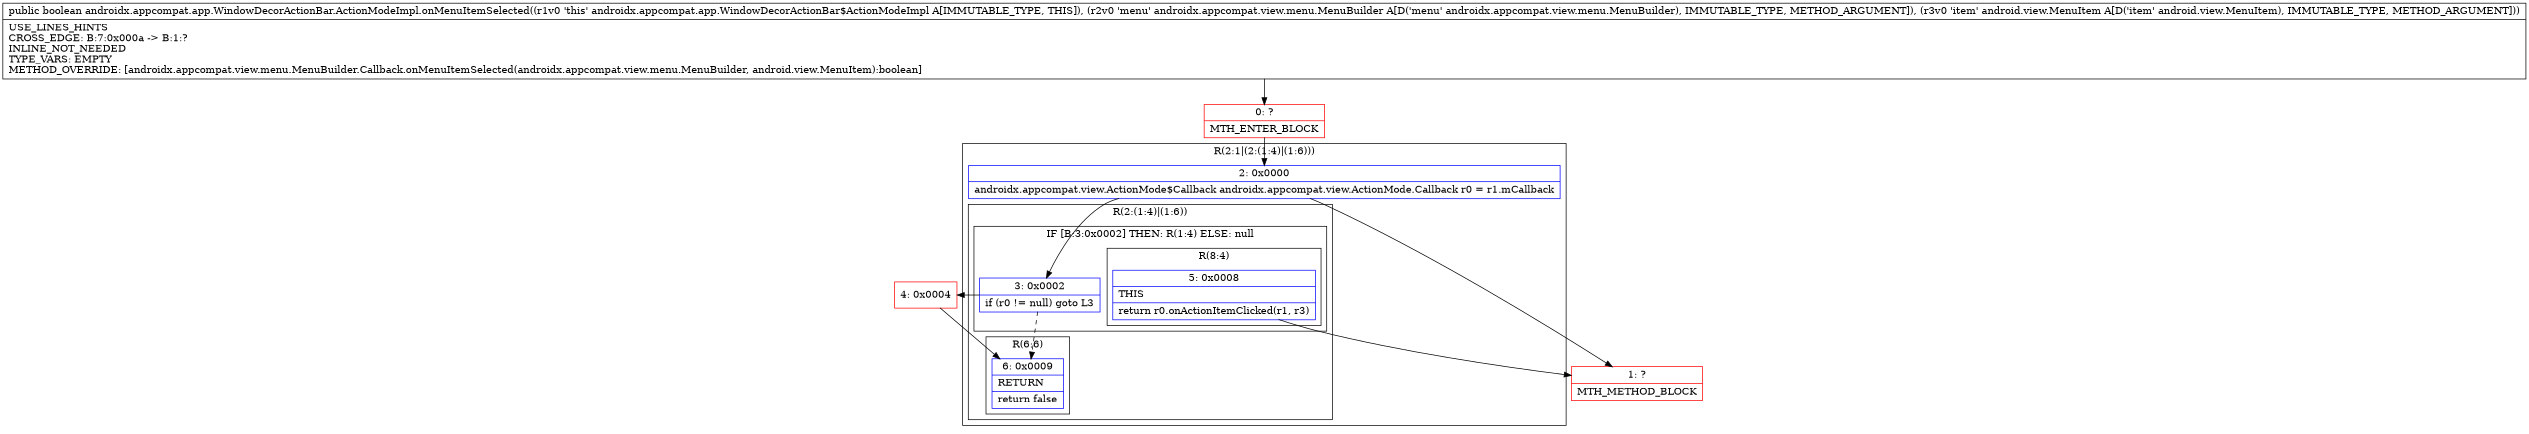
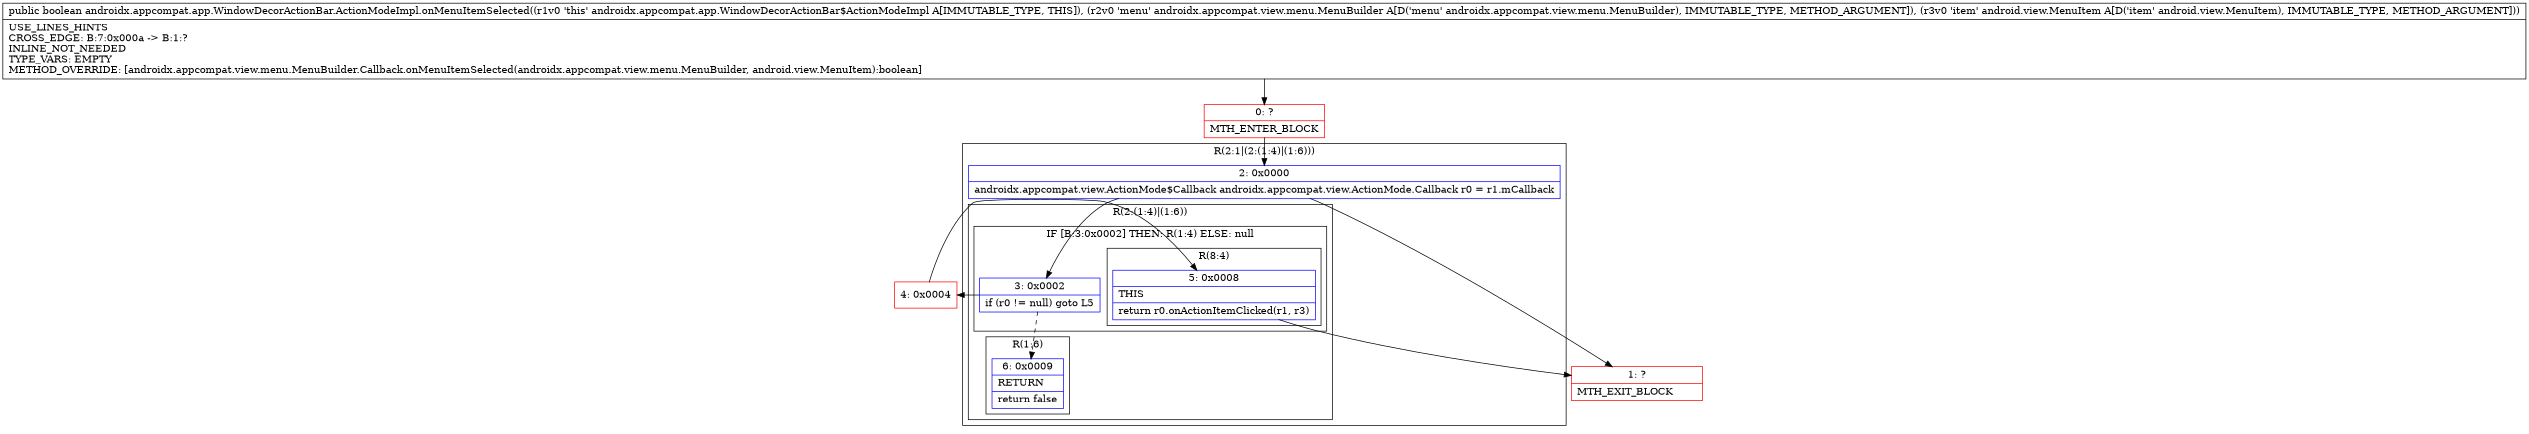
node "3: 0x0002": text "if (r0 != null) goto L3" -> "if (r0 != null) goto L5"
edge "4: 0x0004" -> "6: 0x0009": now "4: 0x0004" -> "5: 0x0008"
cluster "R(6:6)": label "R(6:6)" -> "R(1:6)"
node "1: ?": text "MTH_METHOD_BLOCK" -> "MTH_EXIT_BLOCK"
